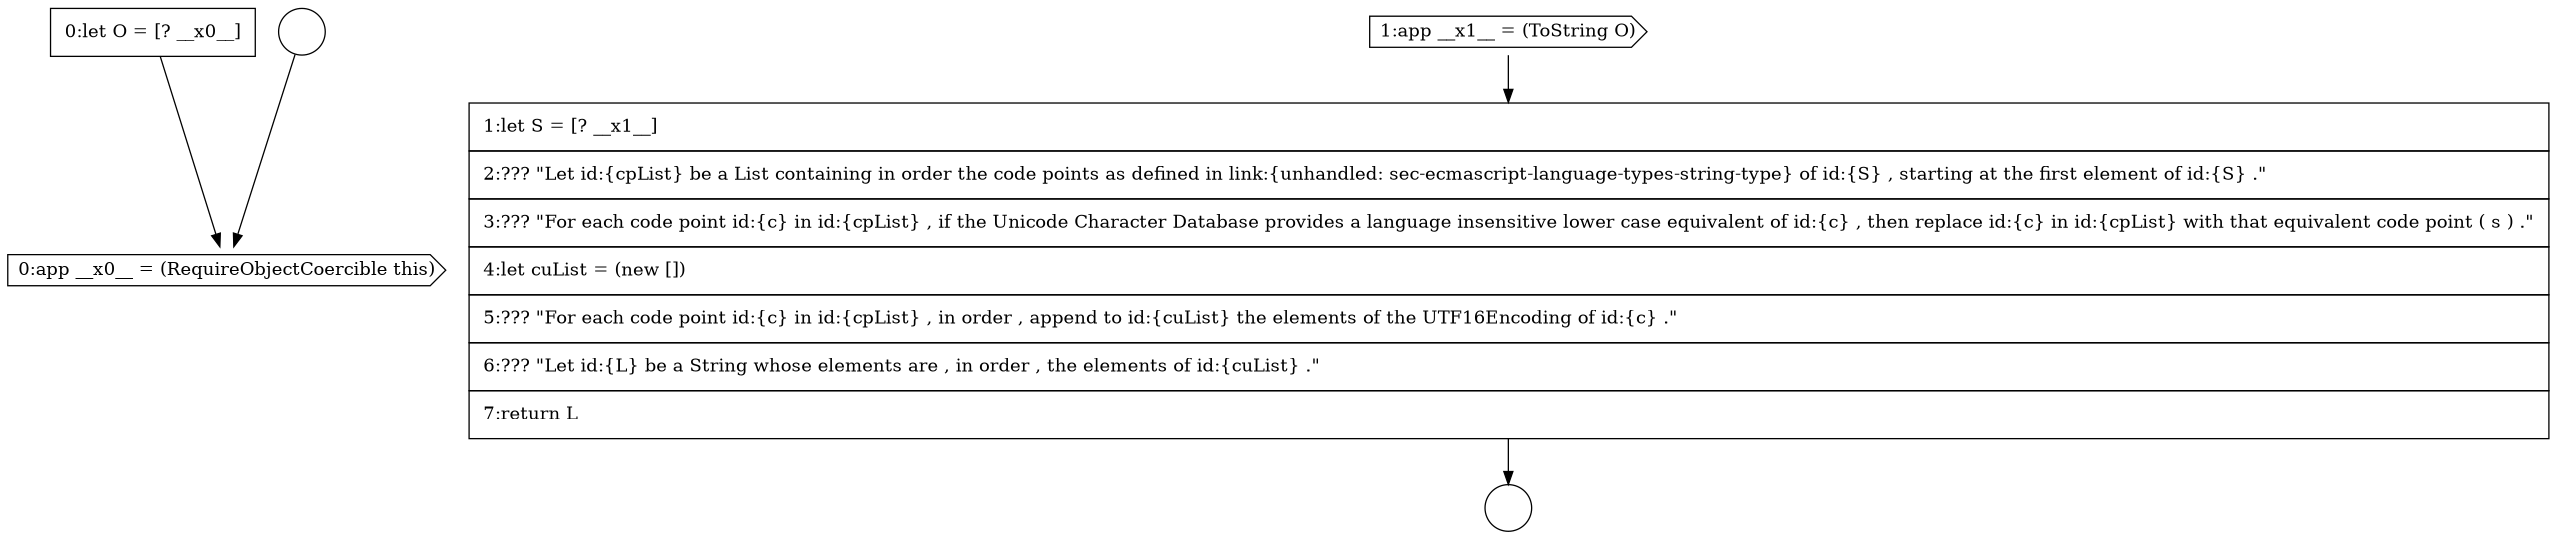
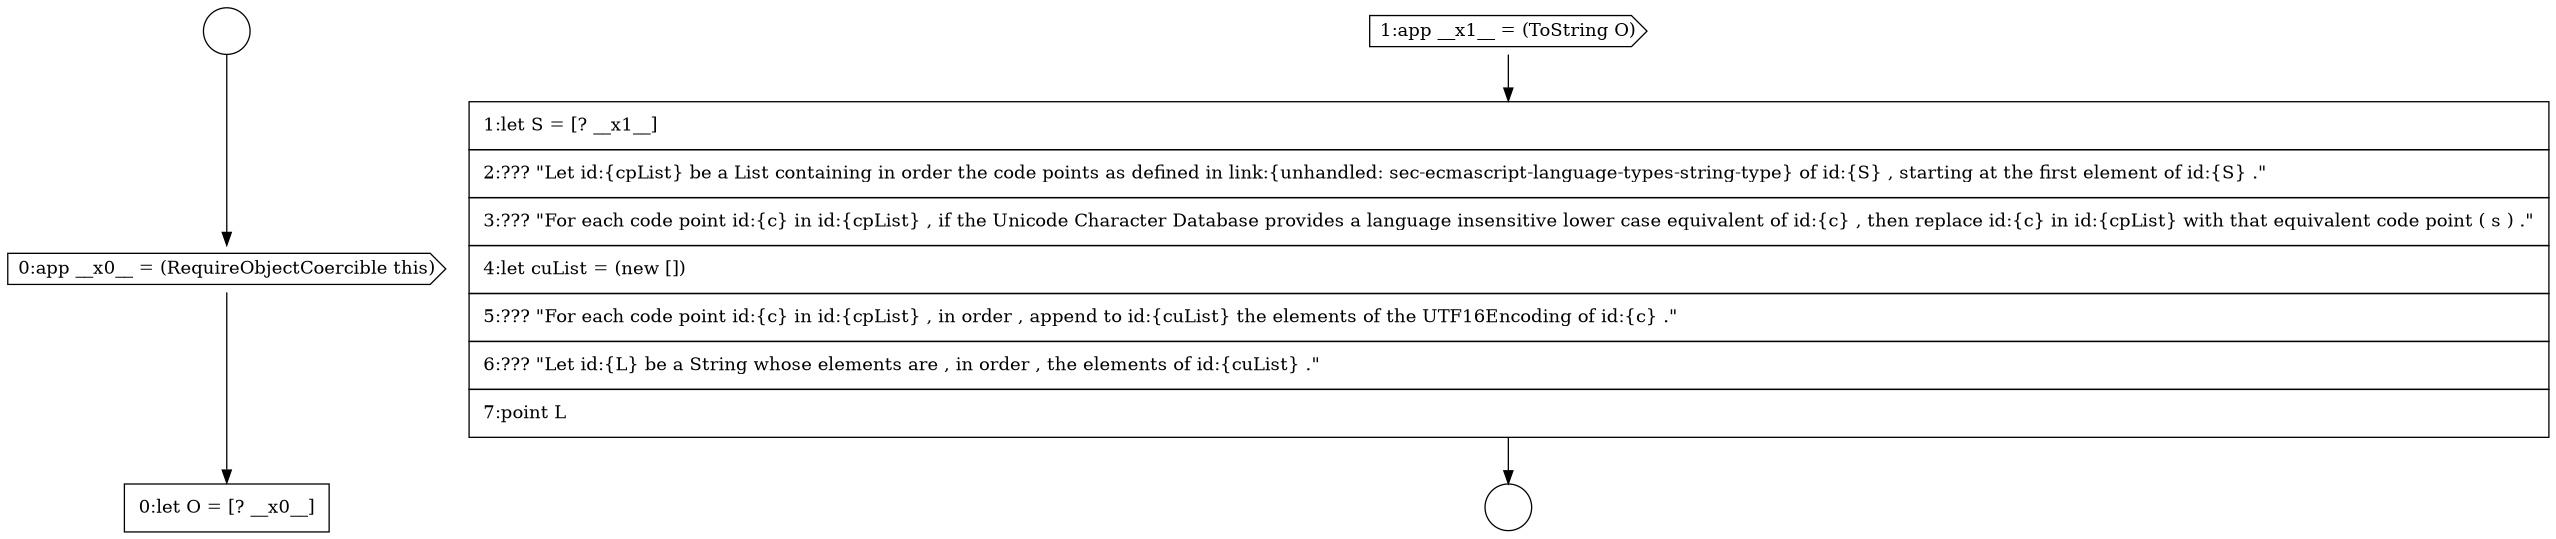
edge "0:let O = [? __x0__]" -> "0:app __x0__ = (RequireObjectCoercible this)": reversed
node "1:let S = [? __x1__]": text "7:return L" -> "7:point L"
